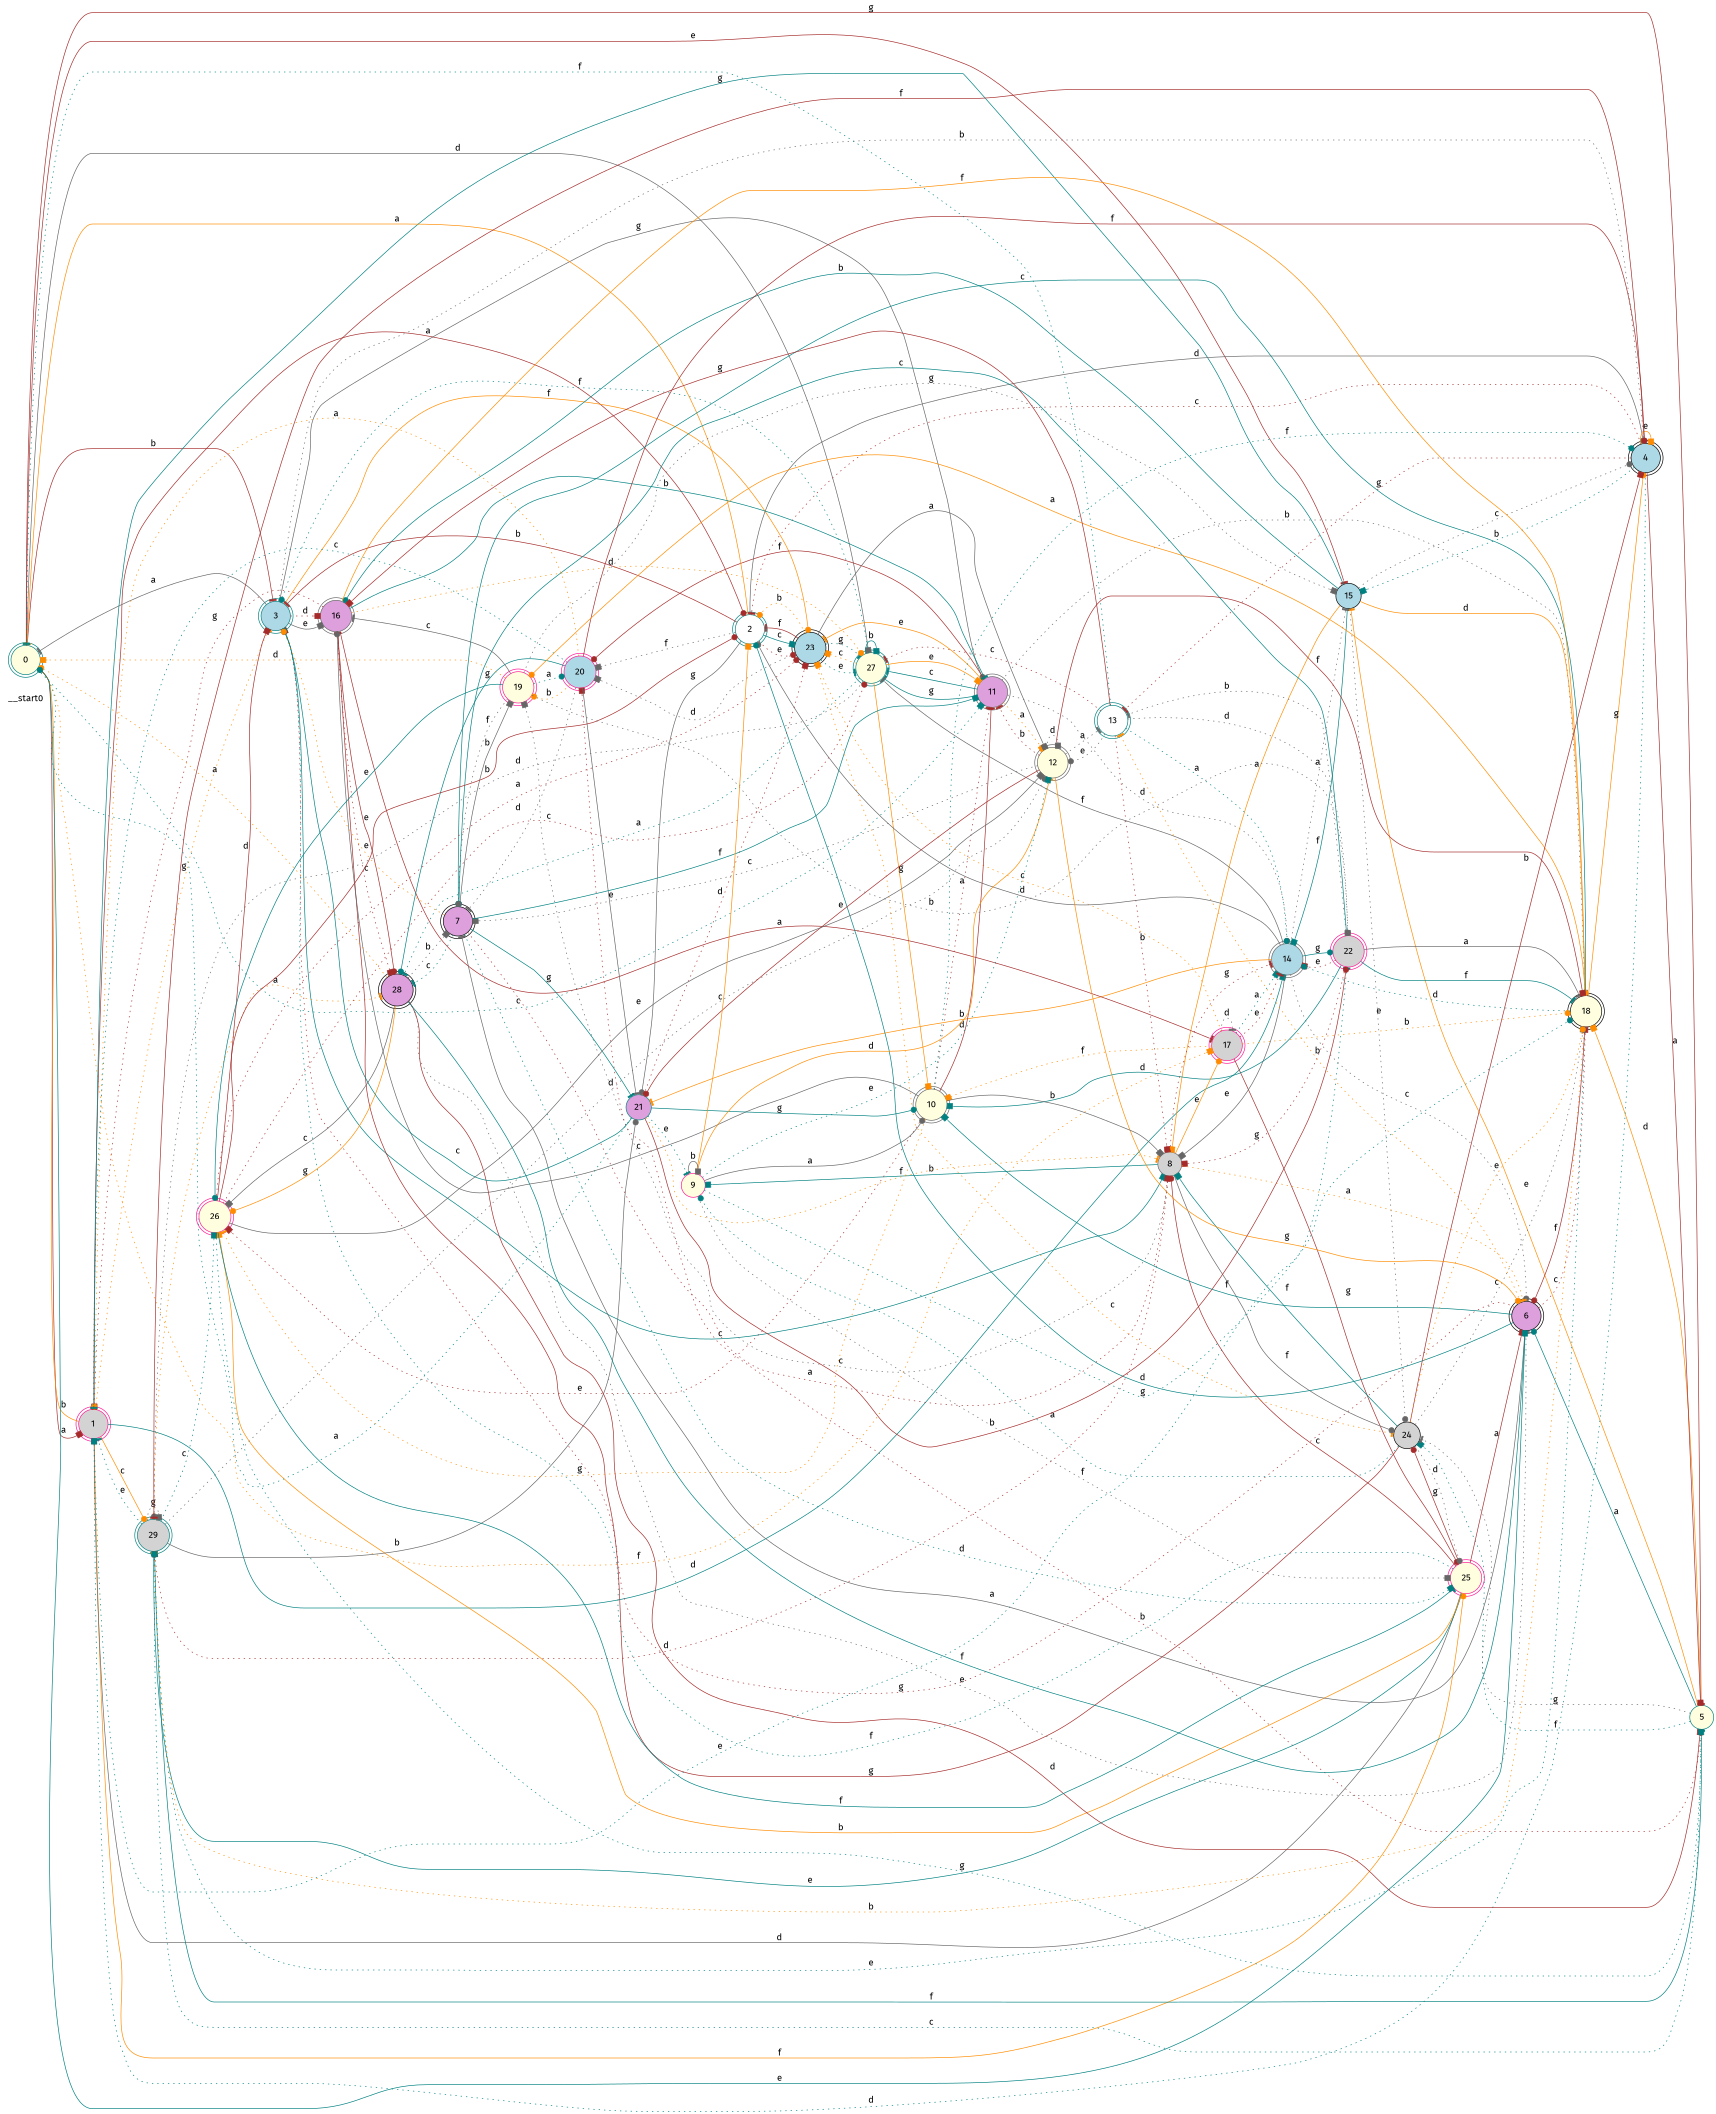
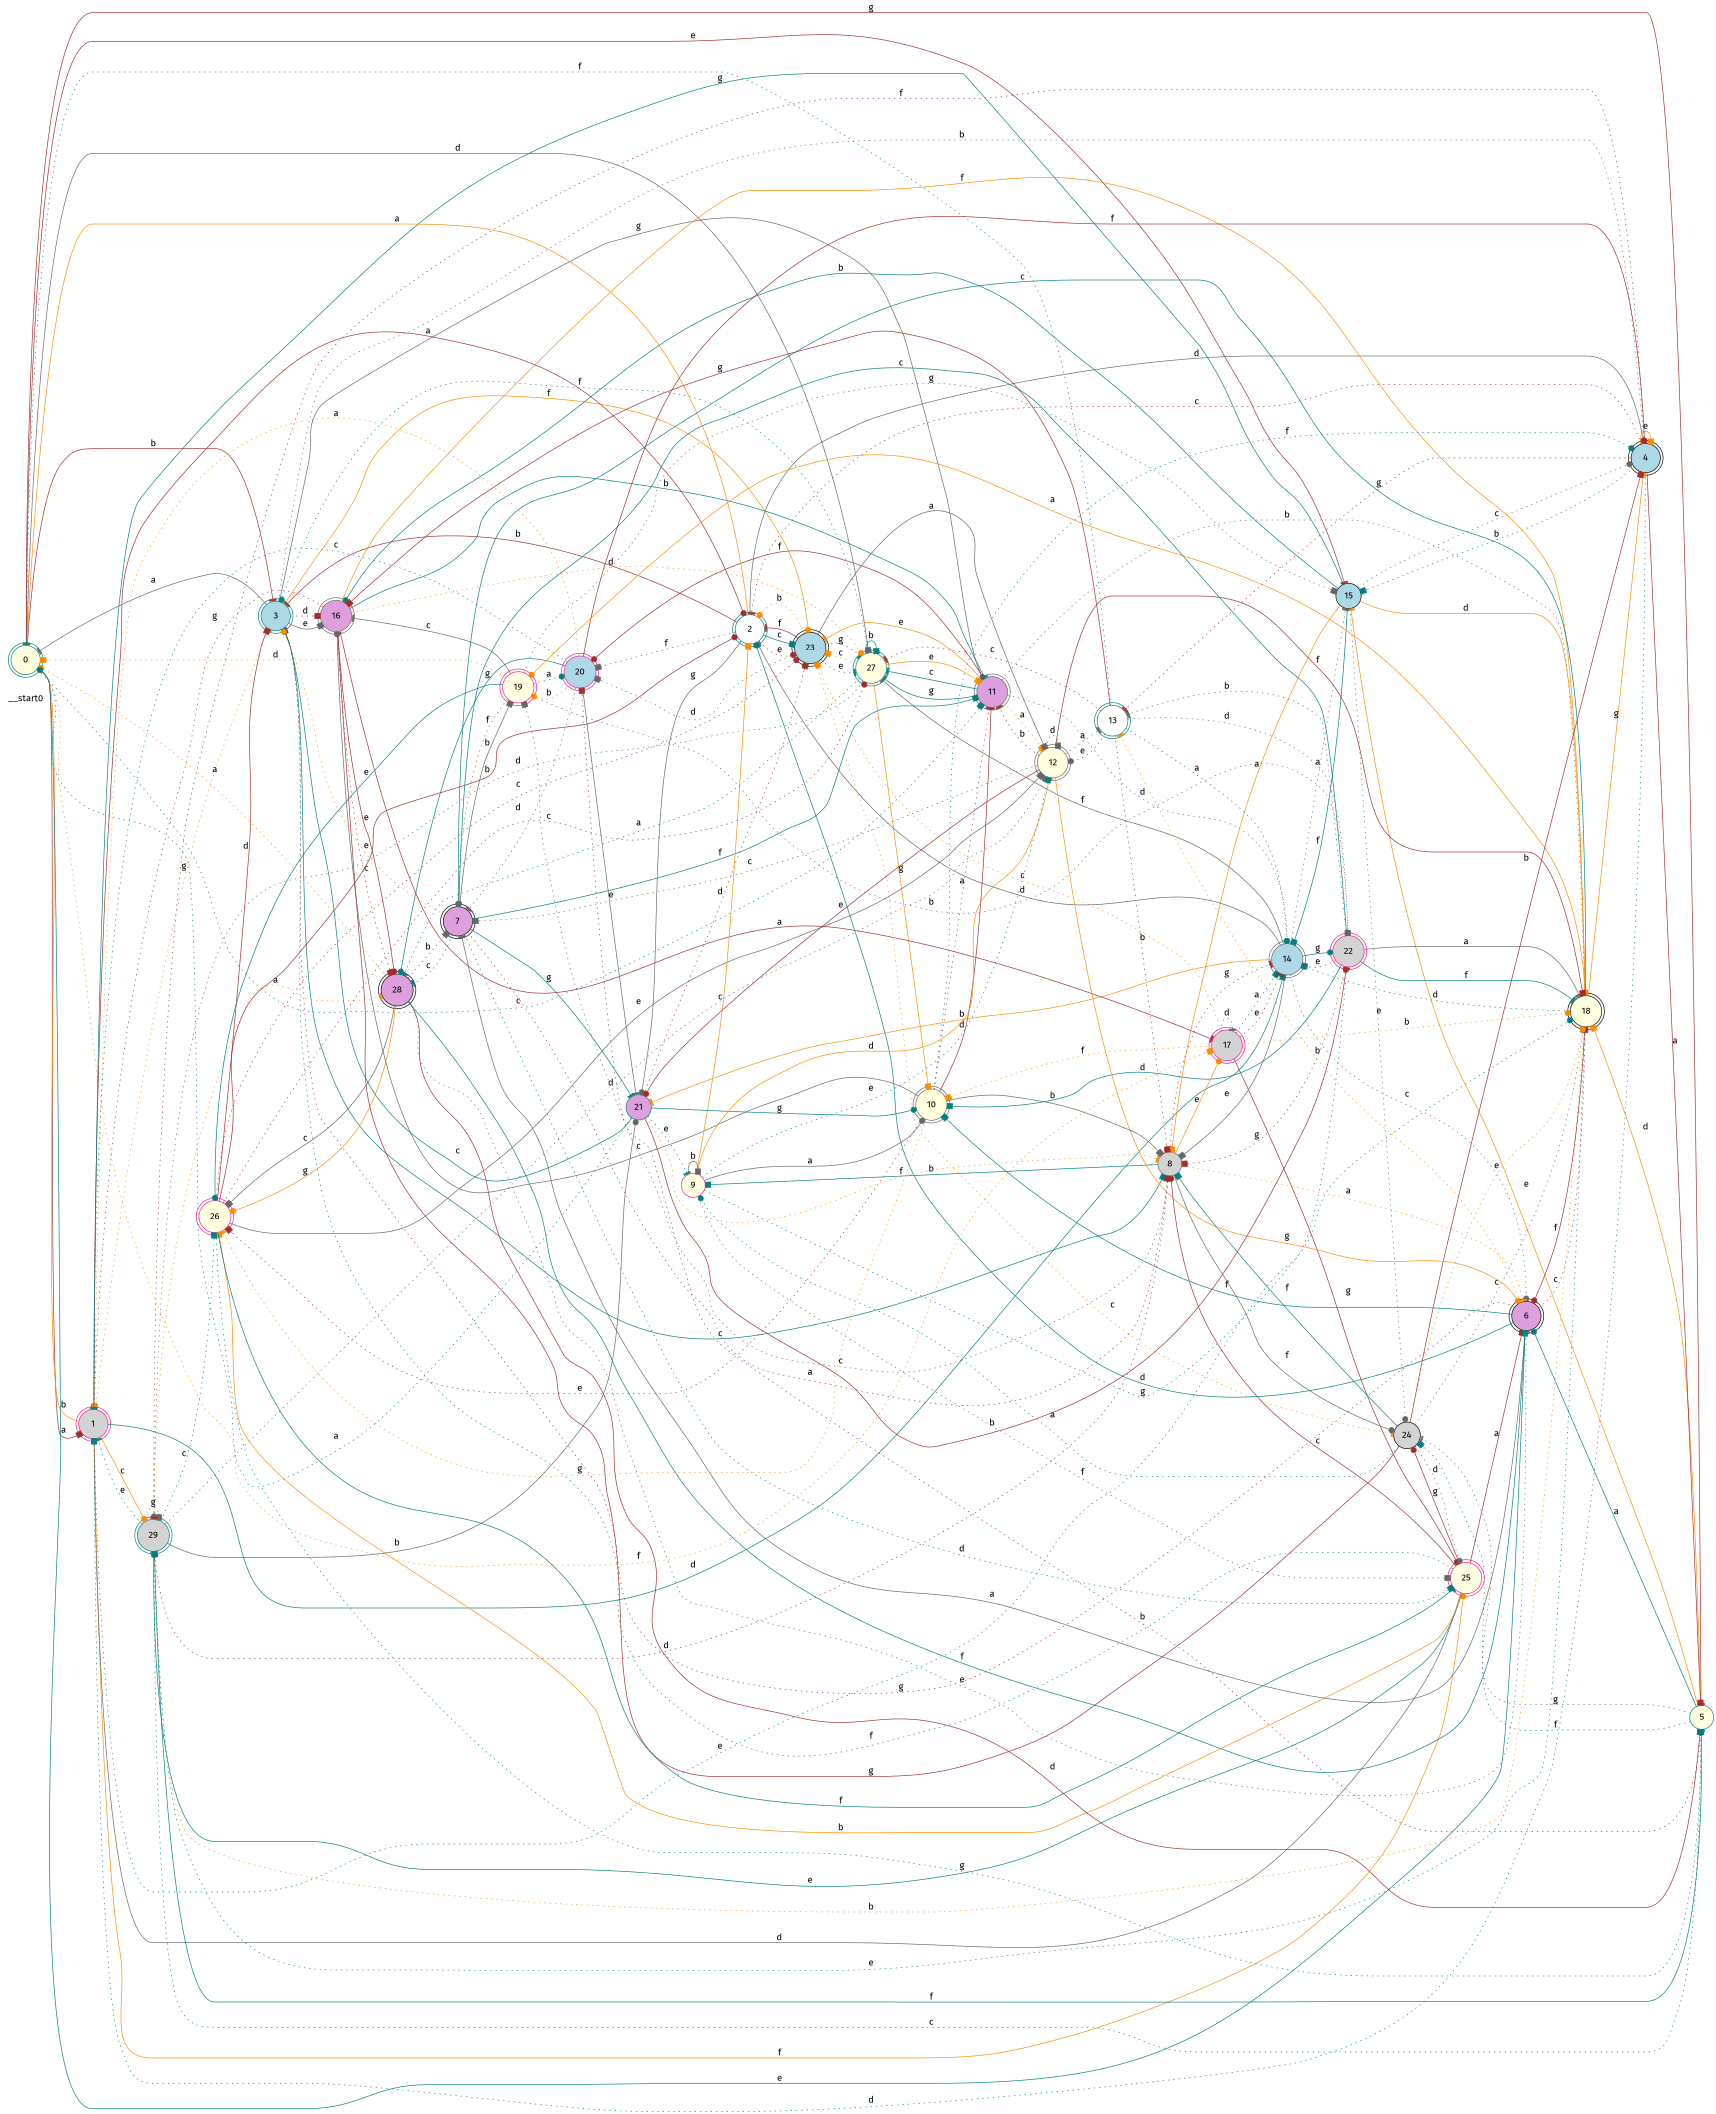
edge "4" -> "29": style solid -> dotted
edge "26" -> "23": label "a" -> "c"
